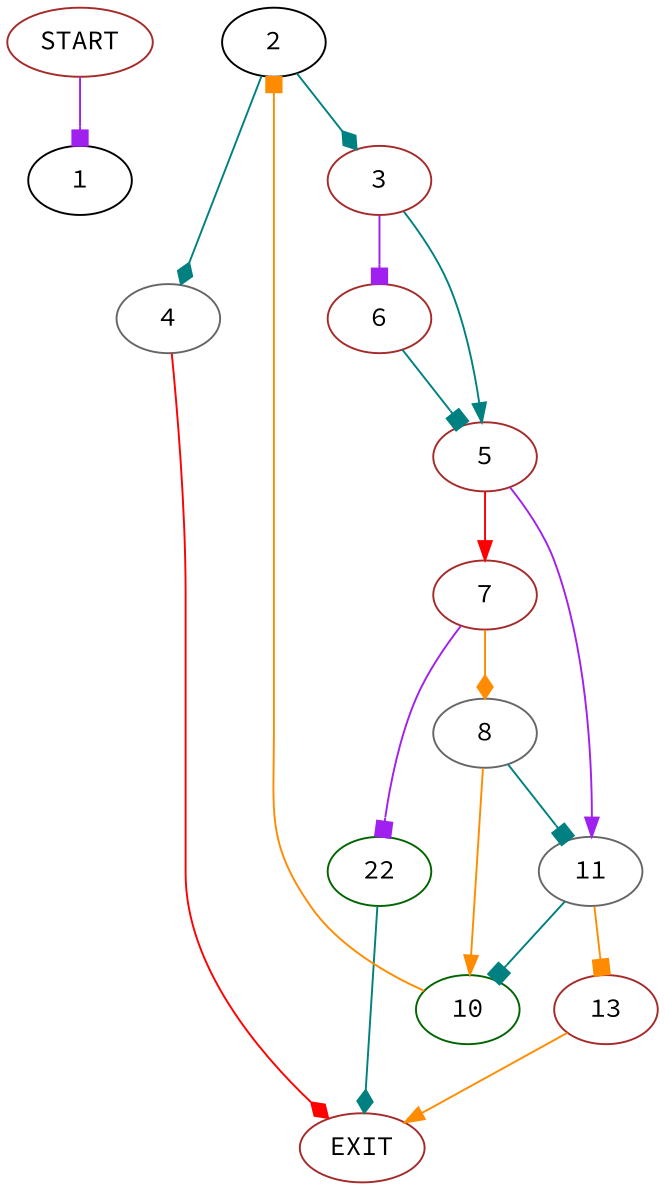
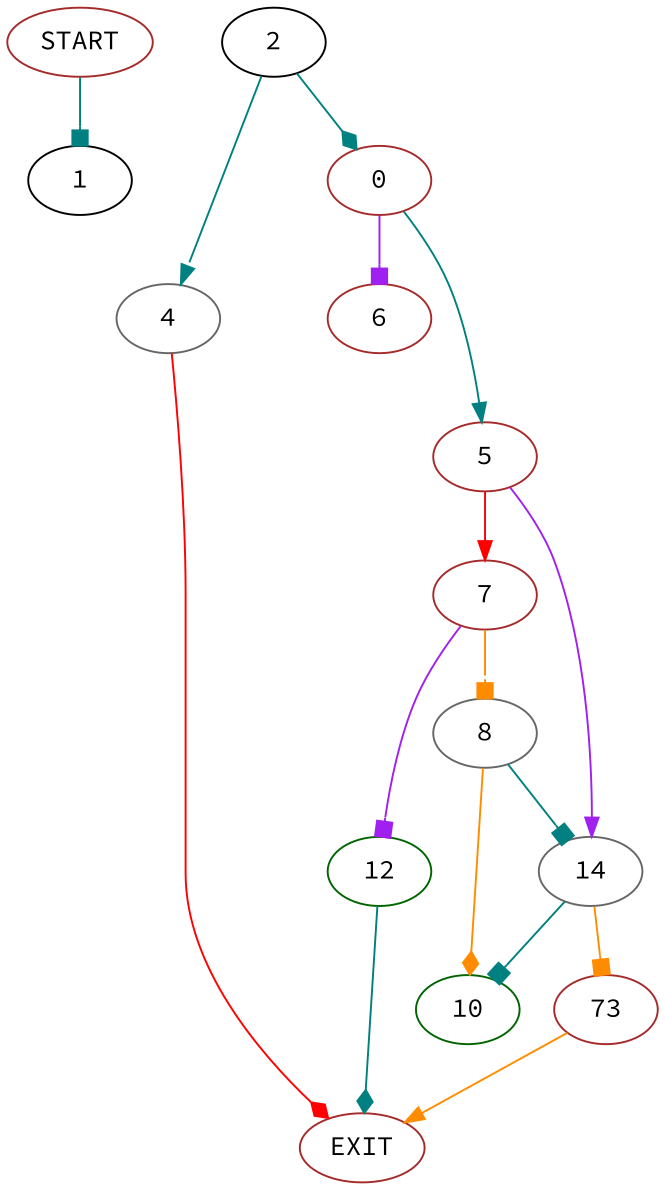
edge "START" -> "1": color purple -> teal
edge "2" -> "4": arrowhead diamond -> normal
node "3": label "3" -> "0"
edge "6" -> "5": removed
edge "10" -> "2": removed
edge "7" -> "8": arrowhead diamond -> box
edge "8" -> "10": arrowhead normal -> diamond
node "22": label "22" -> "12"
node "11": label "11" -> "14"
node "13": label "13" -> "73"
